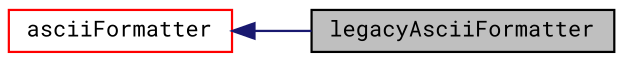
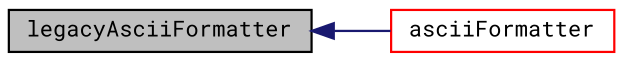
edge "legacyAsciiFormatter" -> "asciiFormatter": reversed
